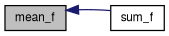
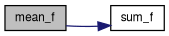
edge "sum_f" -> "mean_f": reversed
